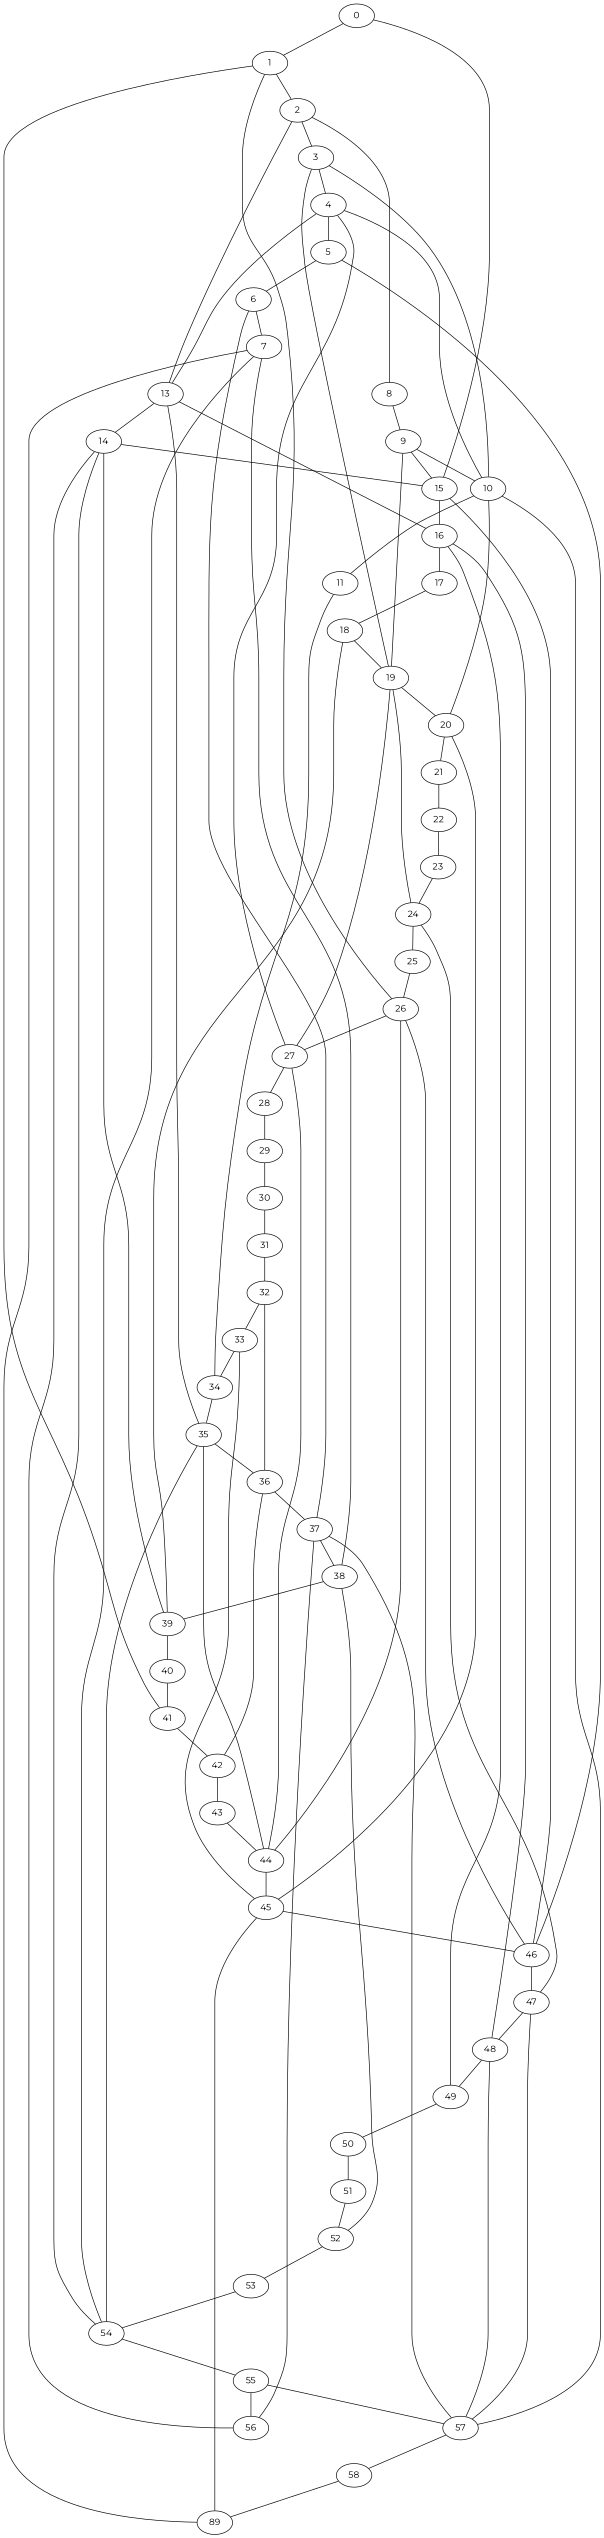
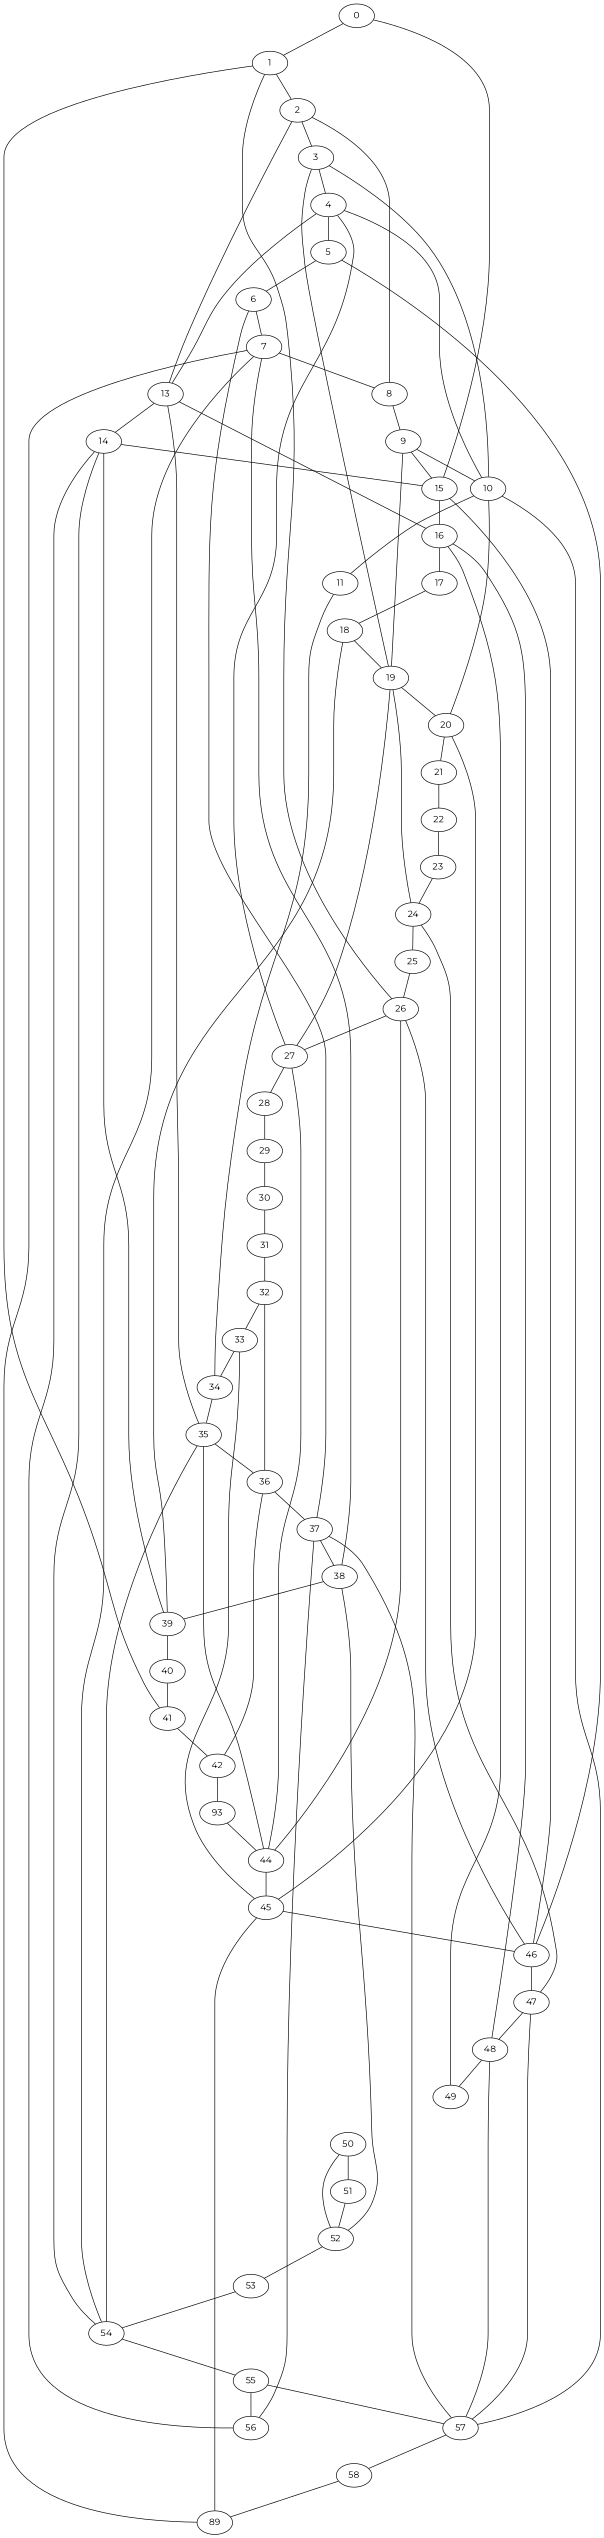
edge "7" -- "8": added
node "43": label "43" -> "93"
edge "49" -- "50": now "52" -- "50"
